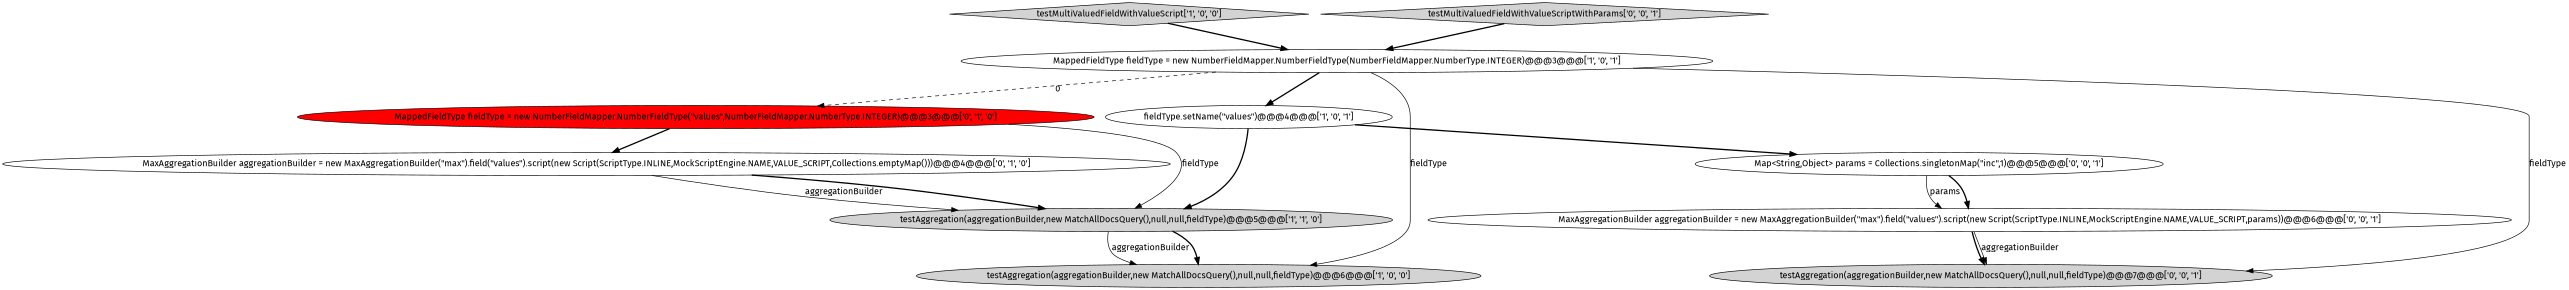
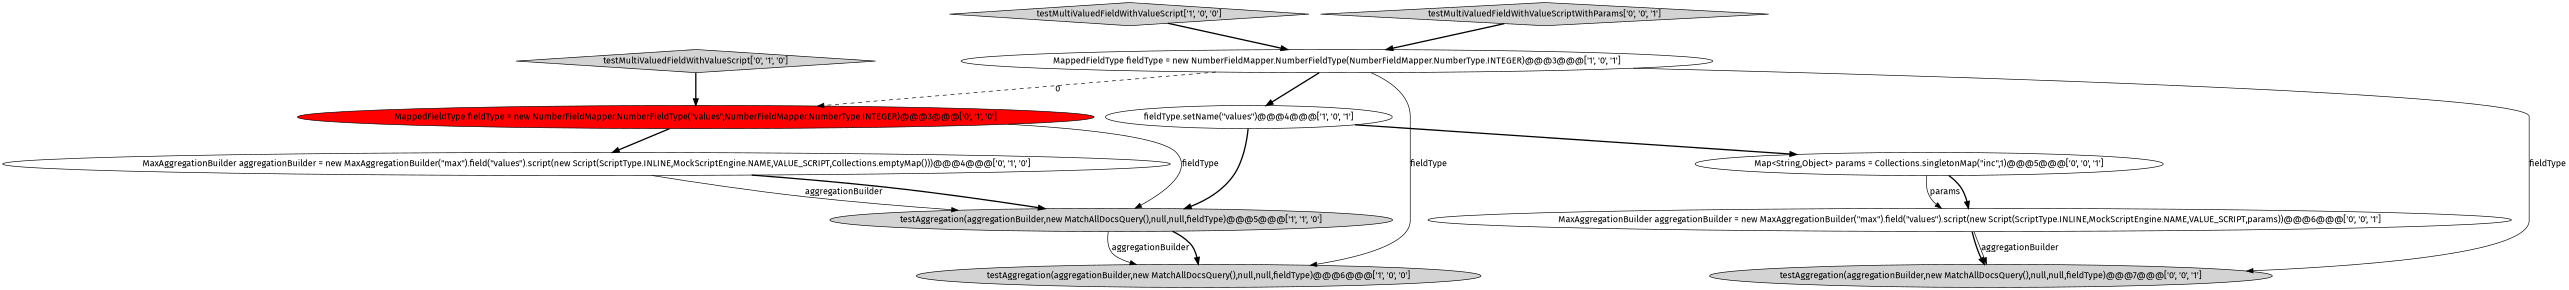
node "testMultiValuedFieldWithValueScript['0', '1', '0']": added
